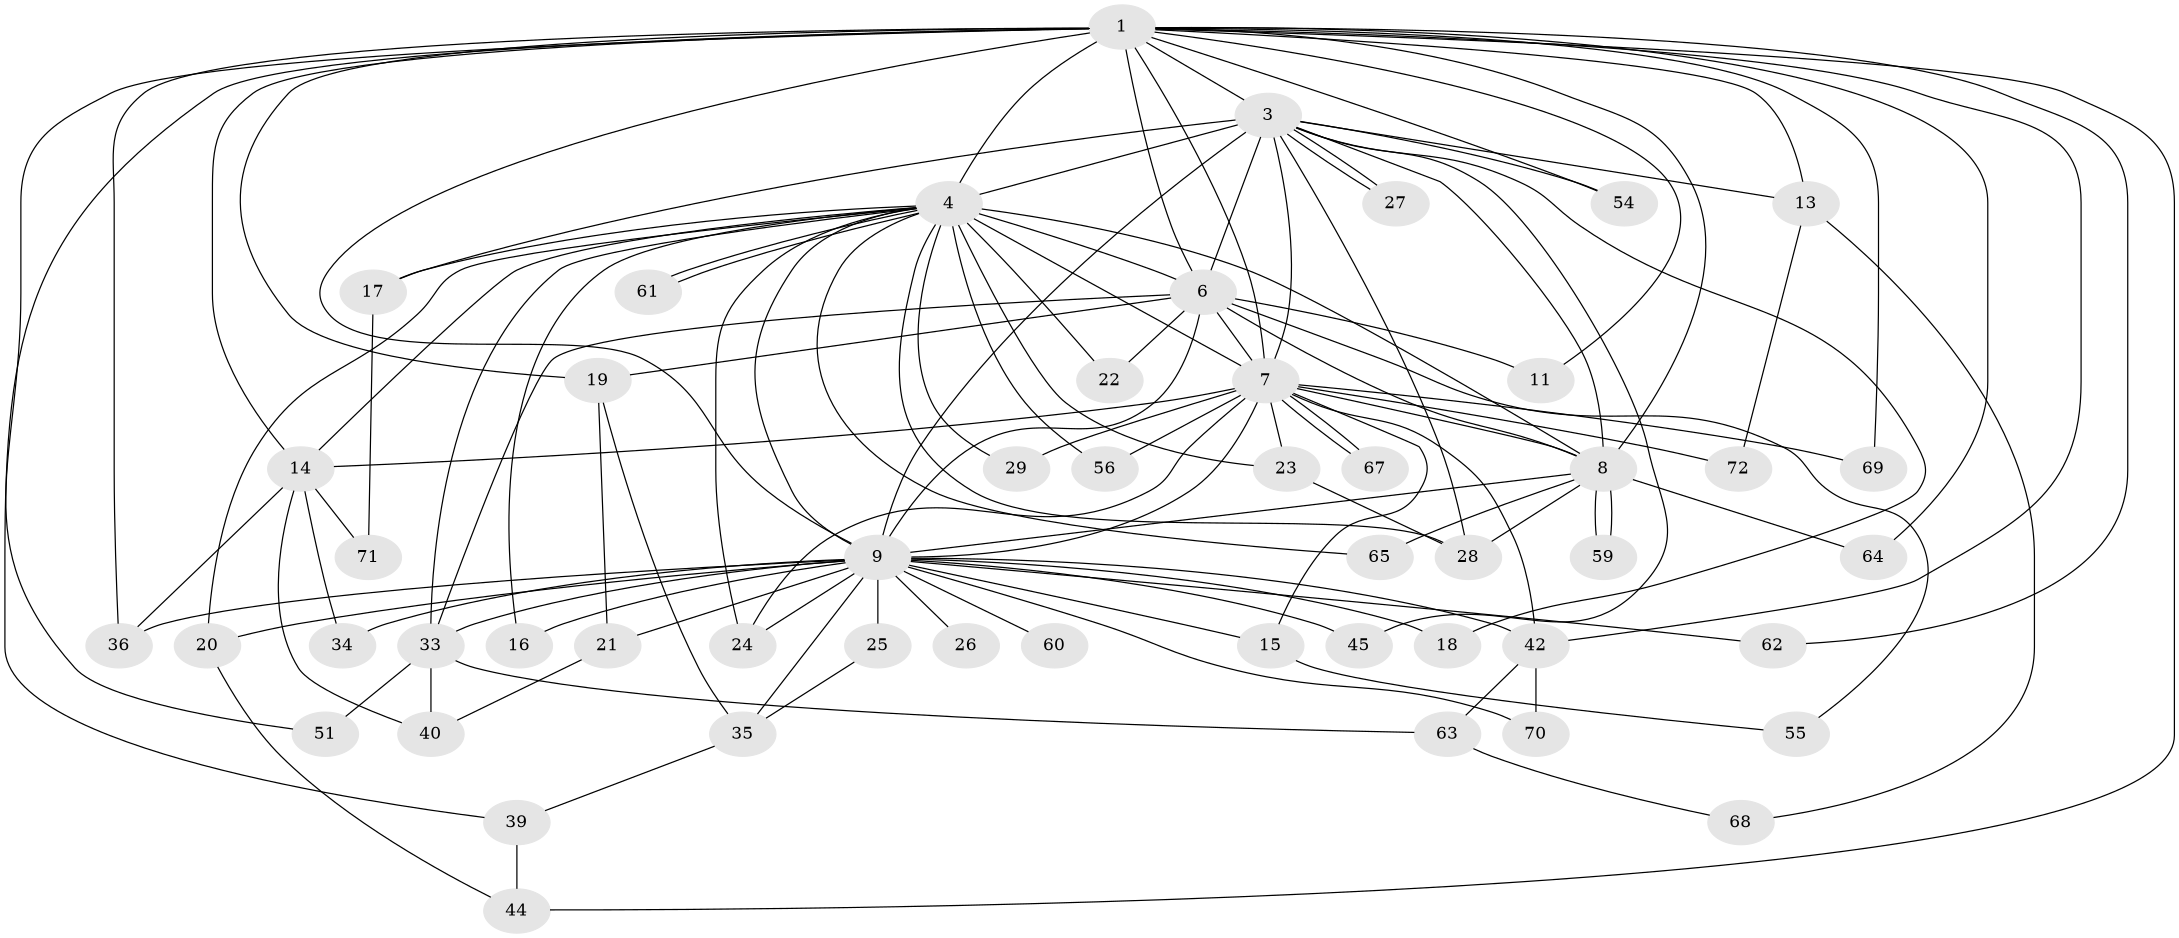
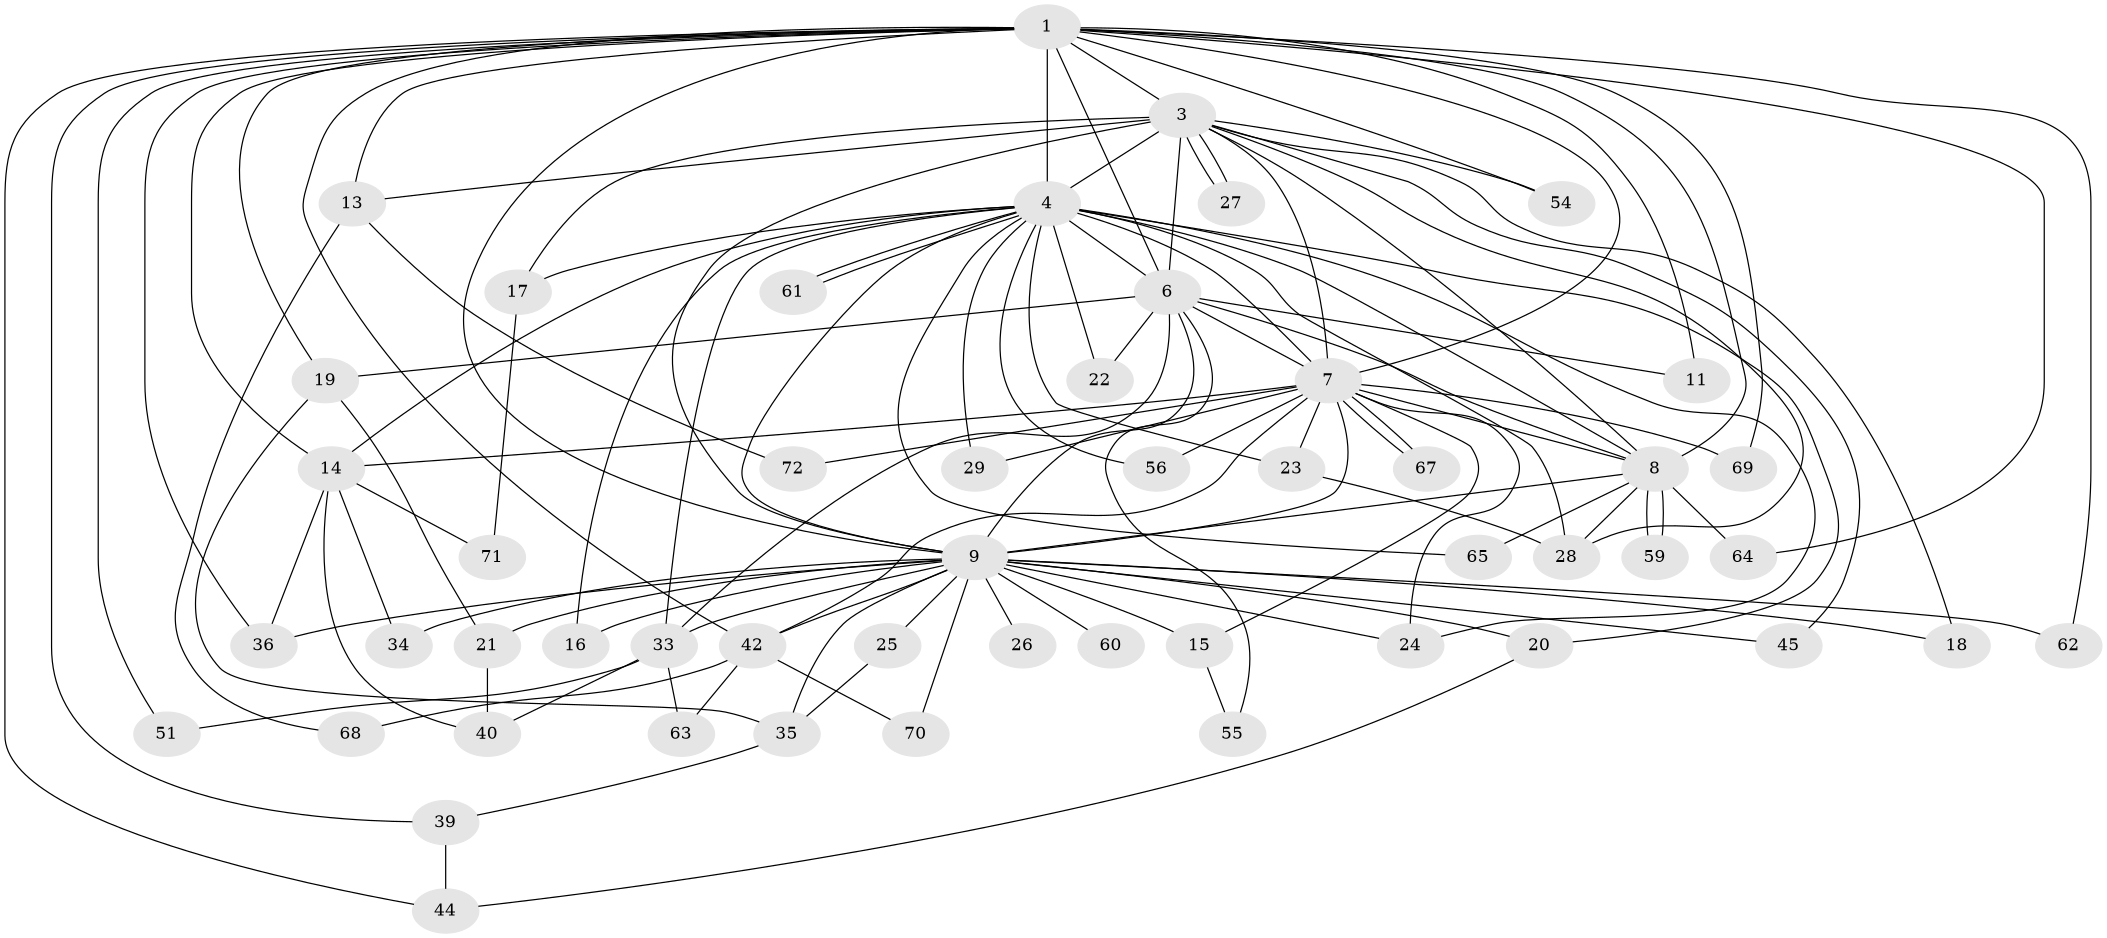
edge "63" -- "68": now "42" -- "68"
